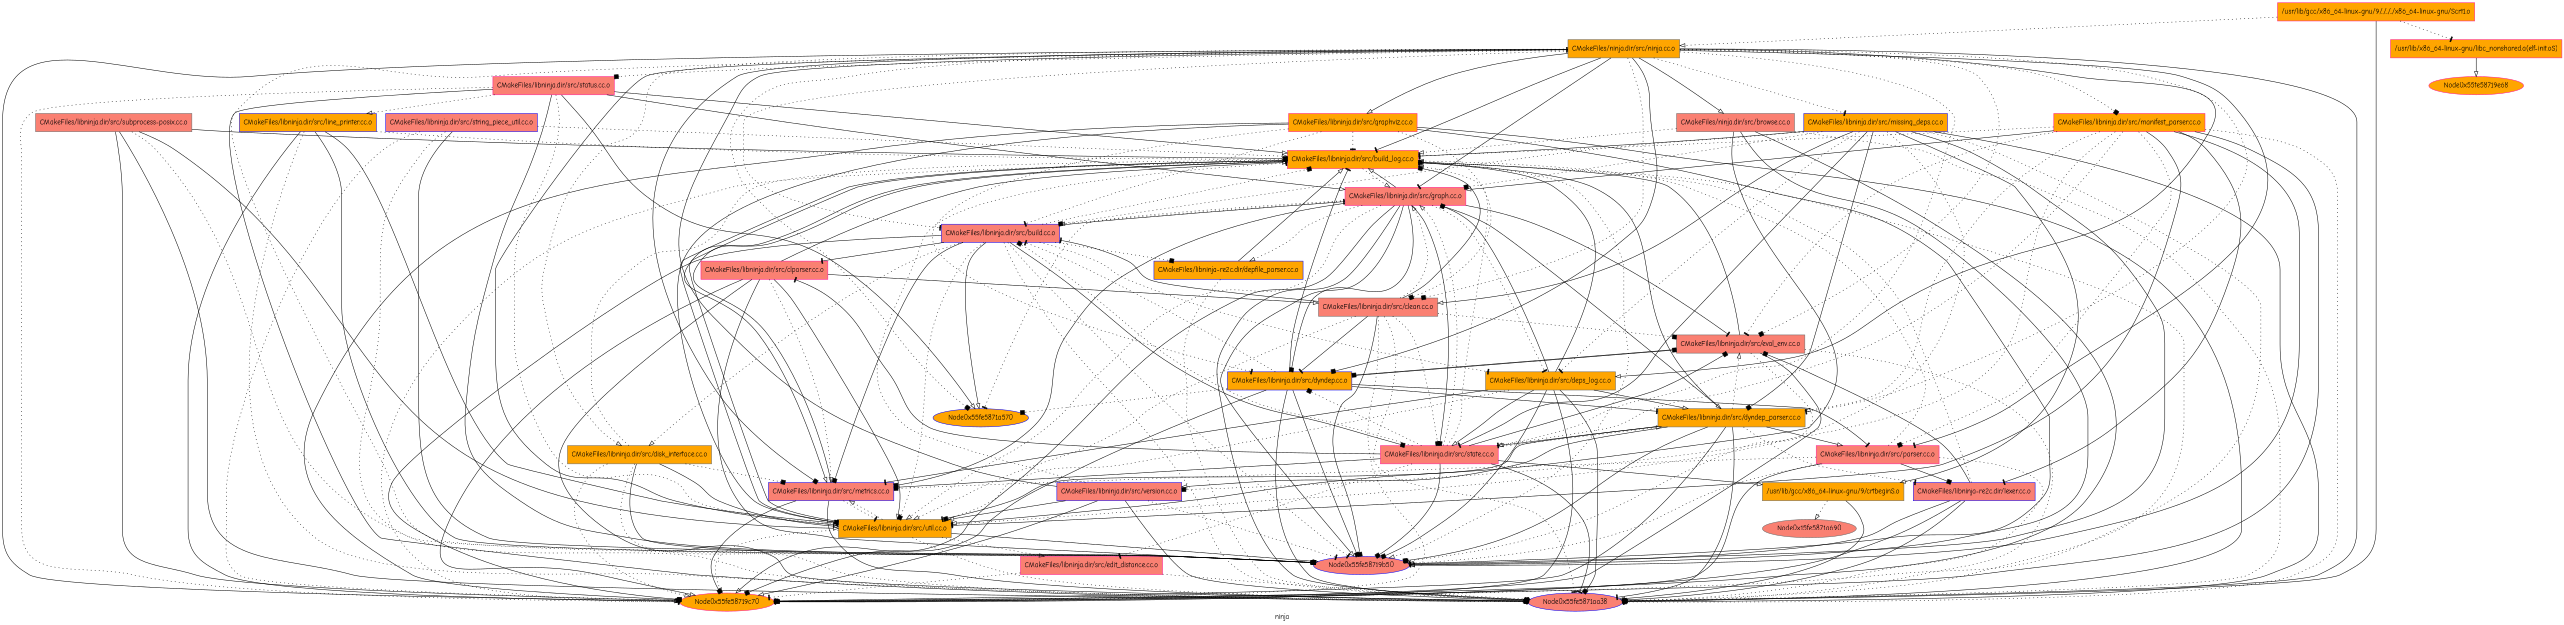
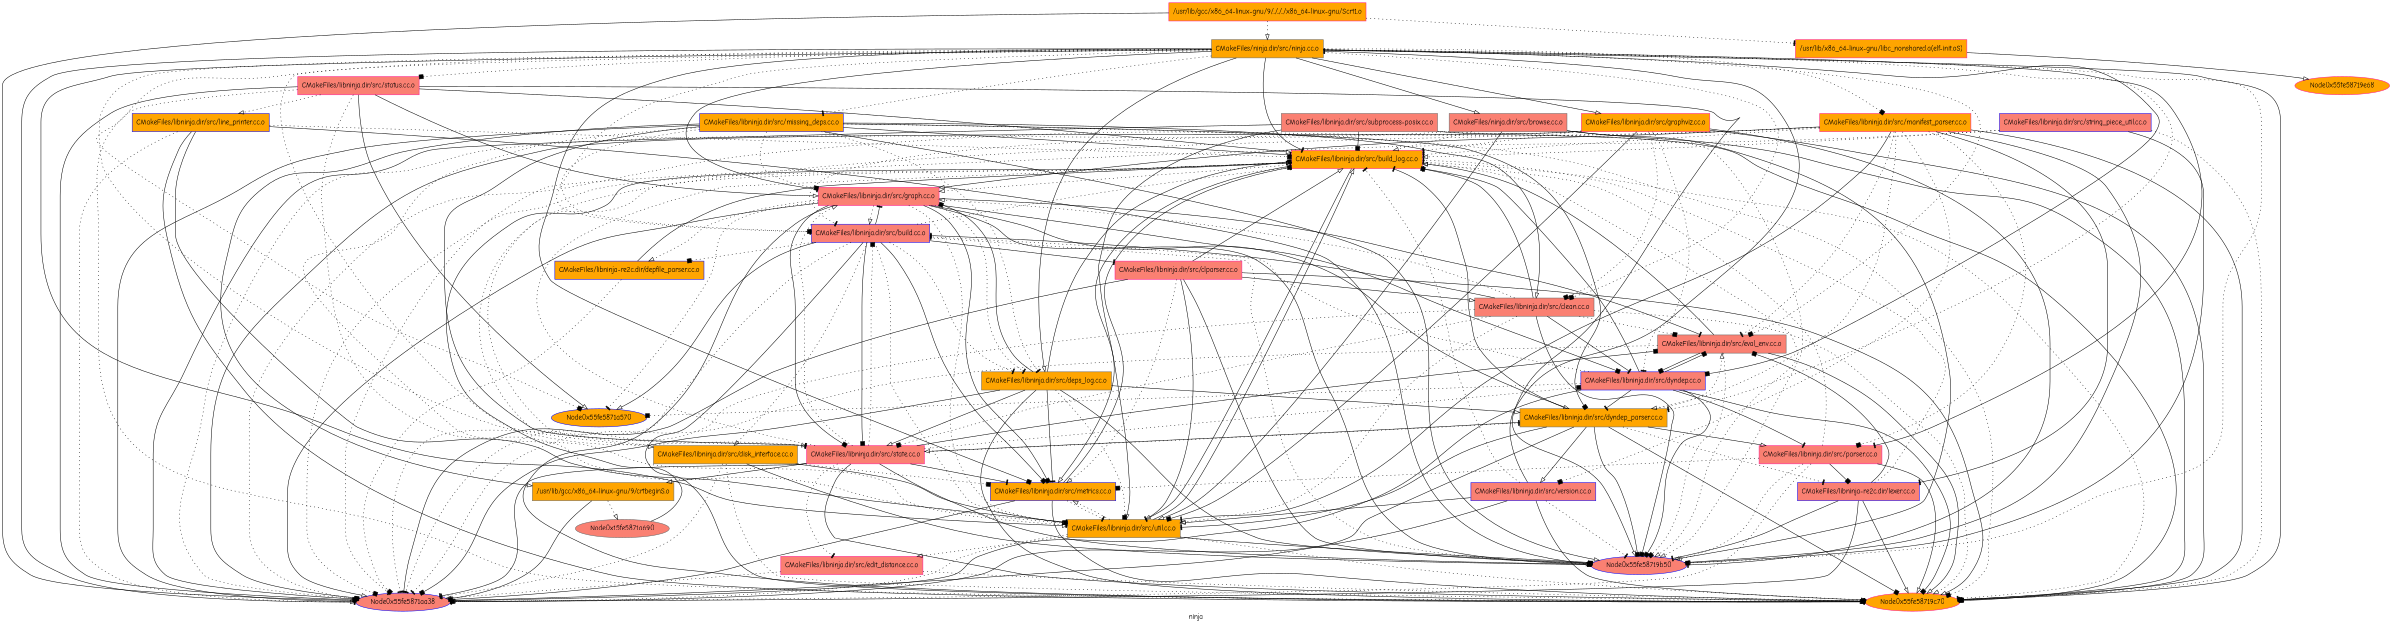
edge "CMakeFiles/libninja.dir/src/graph.cc.o" -> "CMakeFiles/libninja.dir/src/build_log.cc.o": now "Node0x15fe5871a690" -> "CMakeFiles/libninja.dir/src/build_log.cc.o"
node "CMakeFiles/libninja.dir/src/dyndep.cc.o": fillcolor orange -> salmon
edge "CMakeFiles/libninja.dir/src/state.cc.o" -> "CMakeFiles/libninja.dir/src/dyndep_parser.cc.o": arrowhead onormal -> tee
edge "CMakeFiles/libninja.dir/src/state.cc.o" -> "CMakeFiles/libninja.dir/src/clparser.cc.o": now "CMakeFiles/libninja.dir/src/state.cc.o" -> "Node0x55fe58719c70"
node "CMakeFiles/libninja.dir/src/metrics.cc.o": fillcolor salmon -> orange
